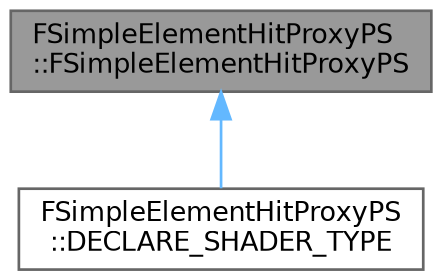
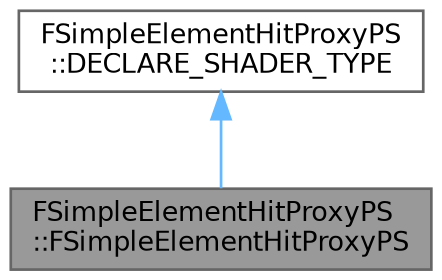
edge "FSimpleElementHitProxyPS ::DECLARE_SHADER_TYPE" -> "FSimpleElementHitProxyPS ::FSimpleElementHitProxyPS": reversed
